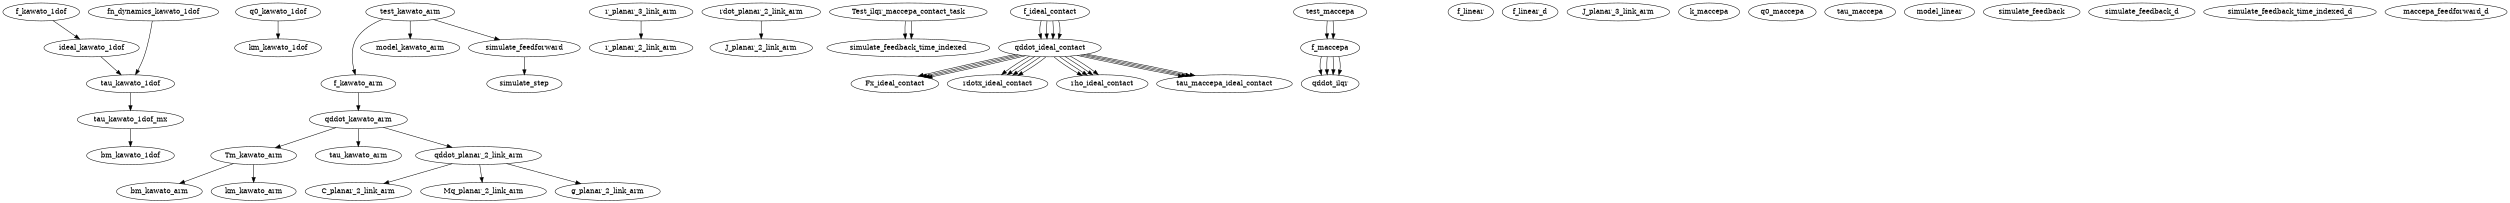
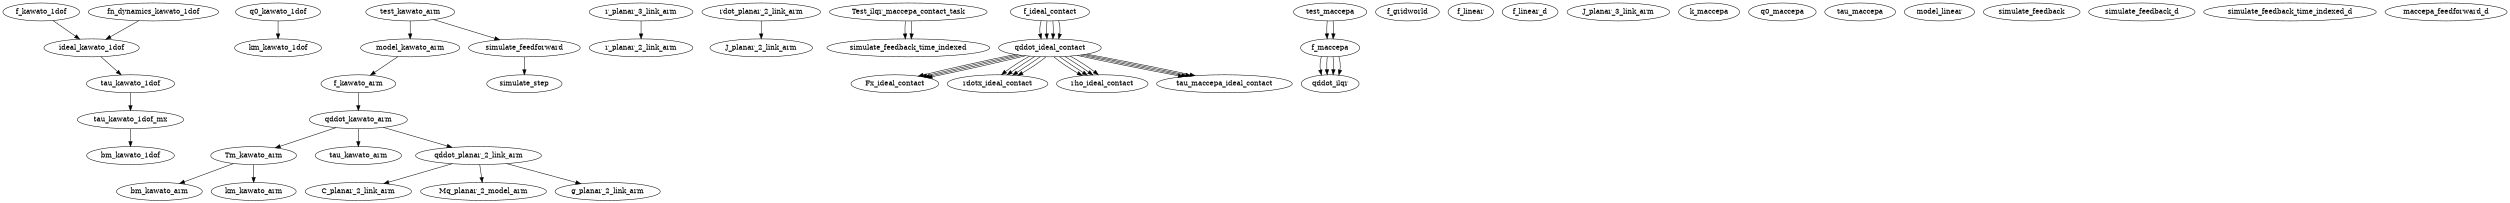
node "f_gridworld": added
edge "test_kawato_arm" -> "f_kawato_arm": now "model_kawato_arm" -> "f_kawato_arm"
edge "fn_dynamics_kawato_1dof" -> "tau_kawato_1dof": now "fn_dynamics_kawato_1dof" -> "ideal_kawato_1dof"
node "Mq_planar_2_link_arm": label "Mq_planar_2_link_arm" -> "Mq_planar_2_model_arm"
